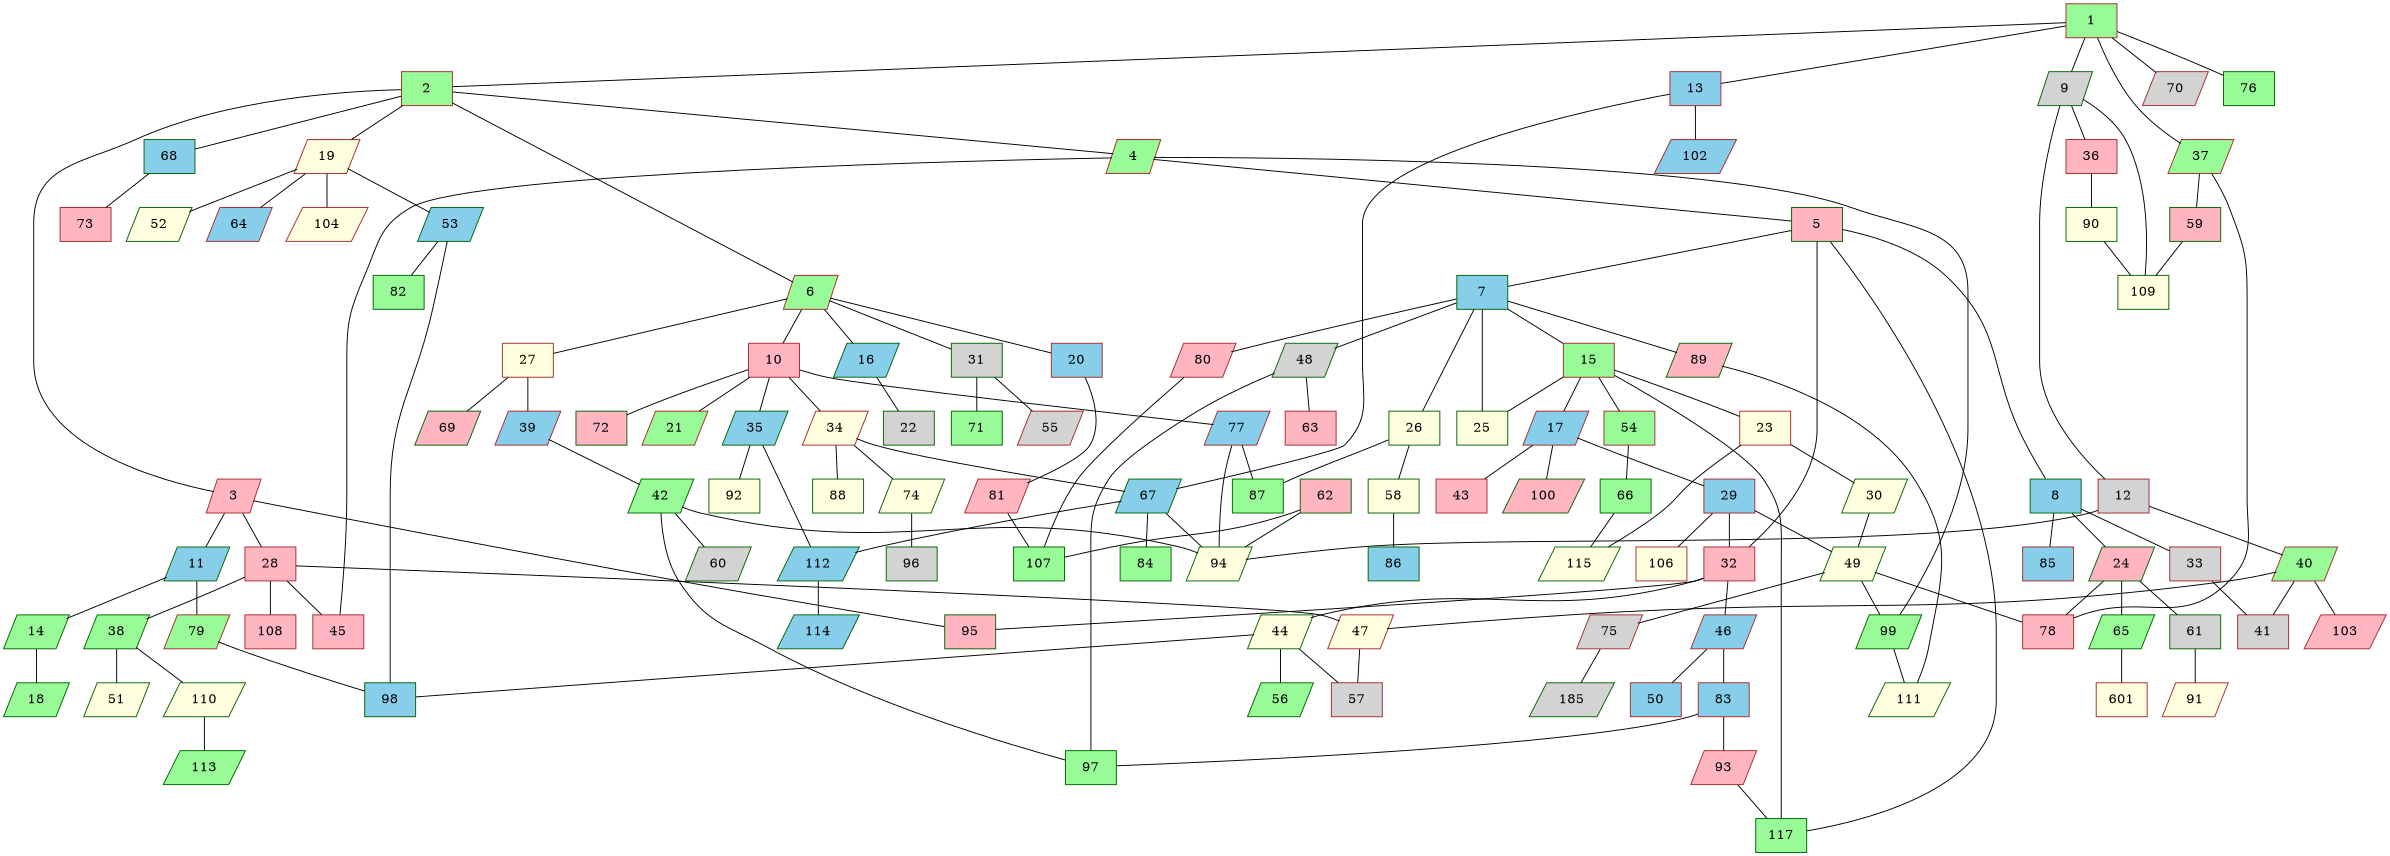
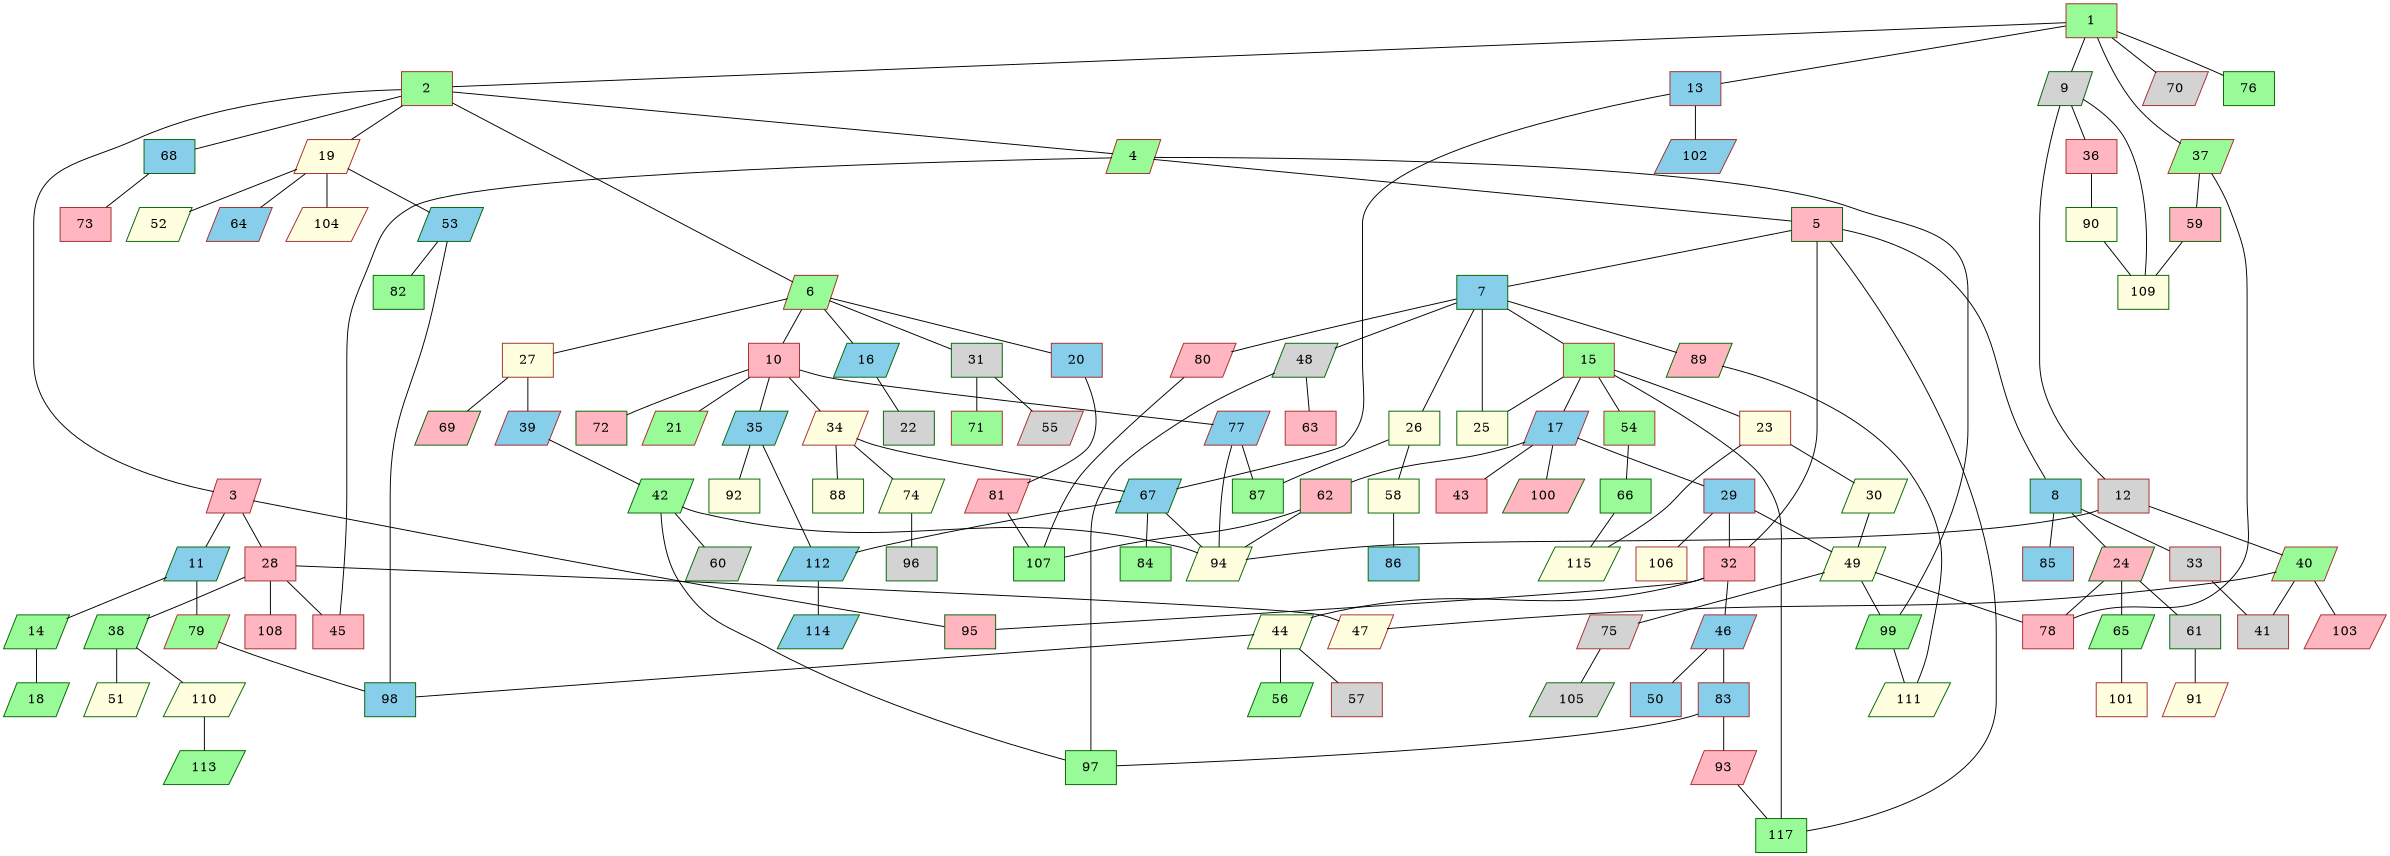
node "71": color darkgreen -> brown
edge "17" -- "62": added
edge "47" -- "57": removed
node "185": label "185" -> "105"
node "601": label "601" -> "101"
